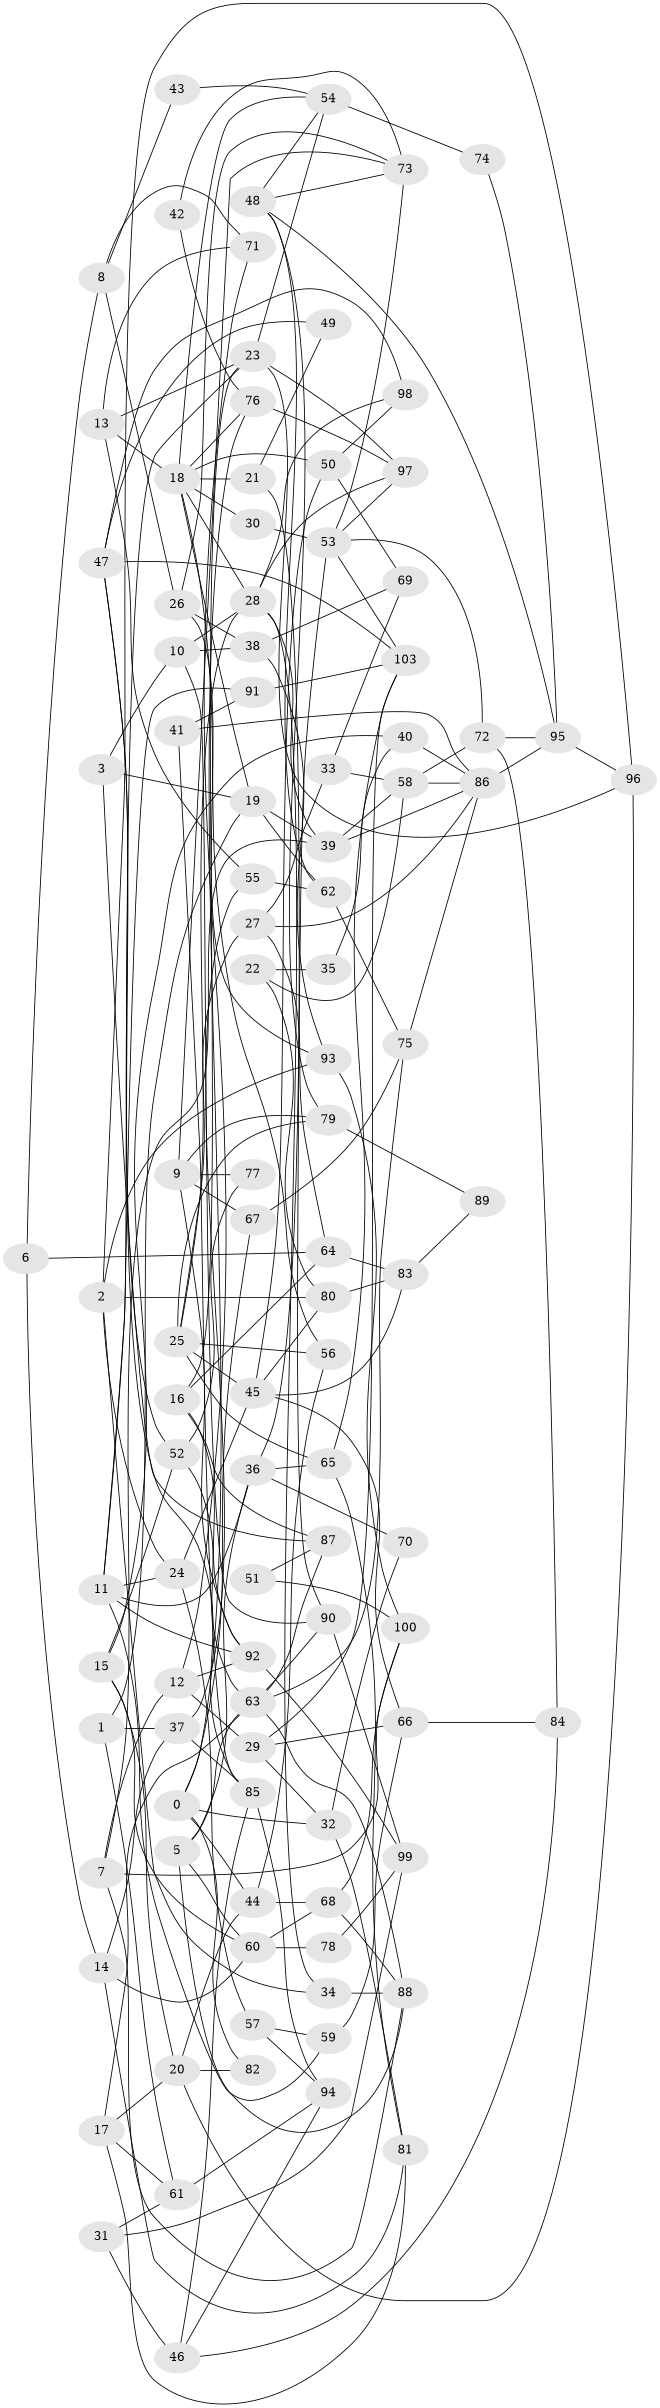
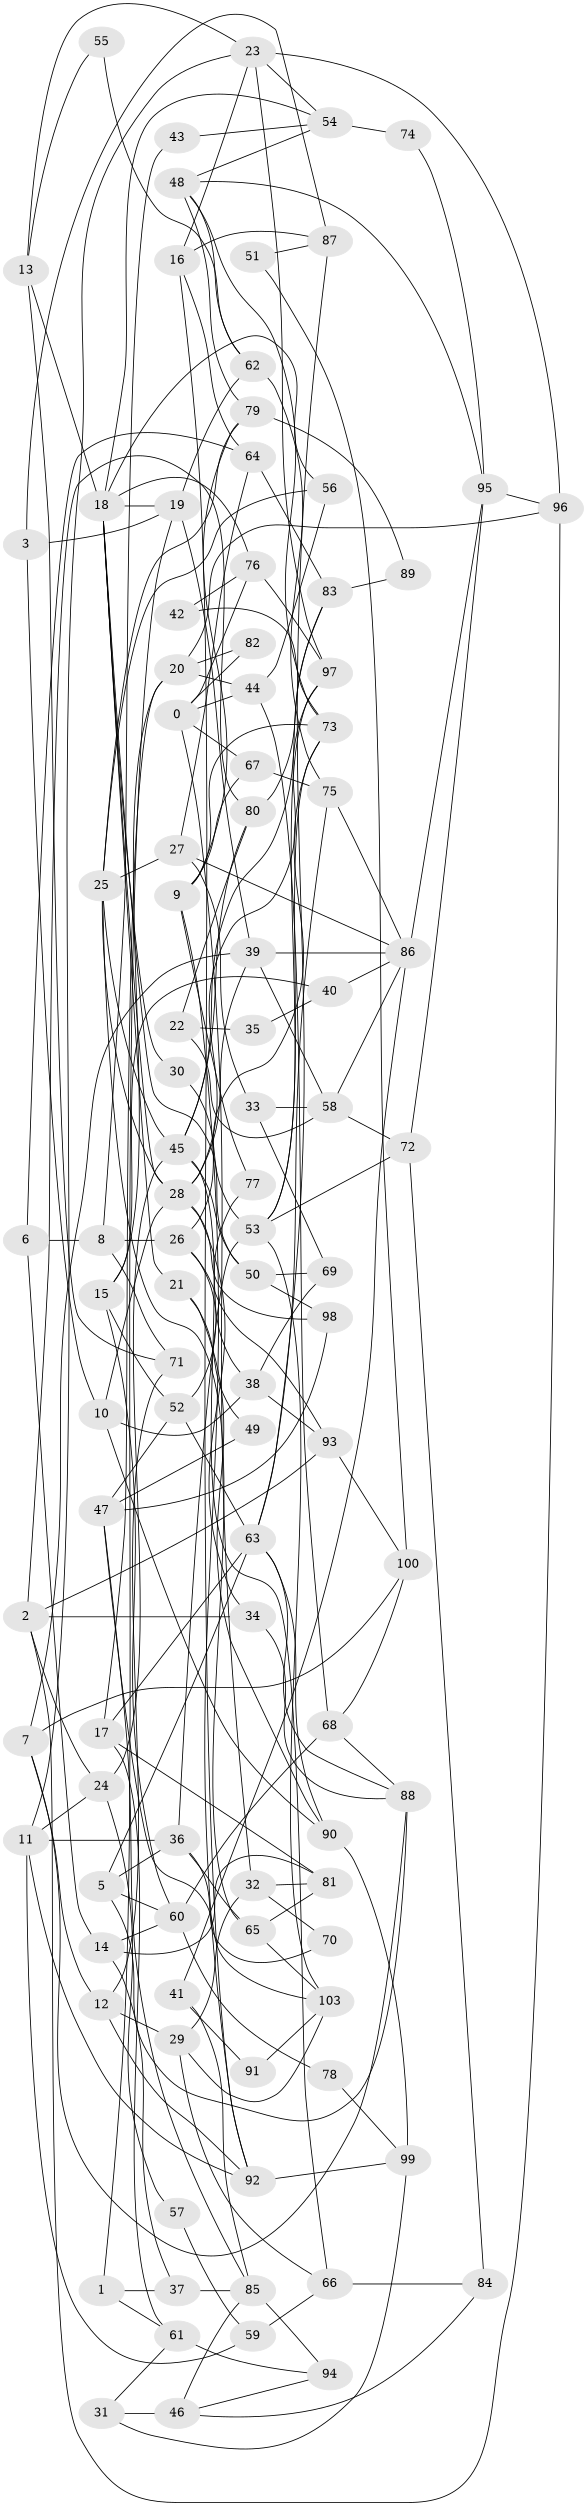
edge "91" -- "11": removed
edge "55" -- "37": removed
edge "57" -- "94": removed
